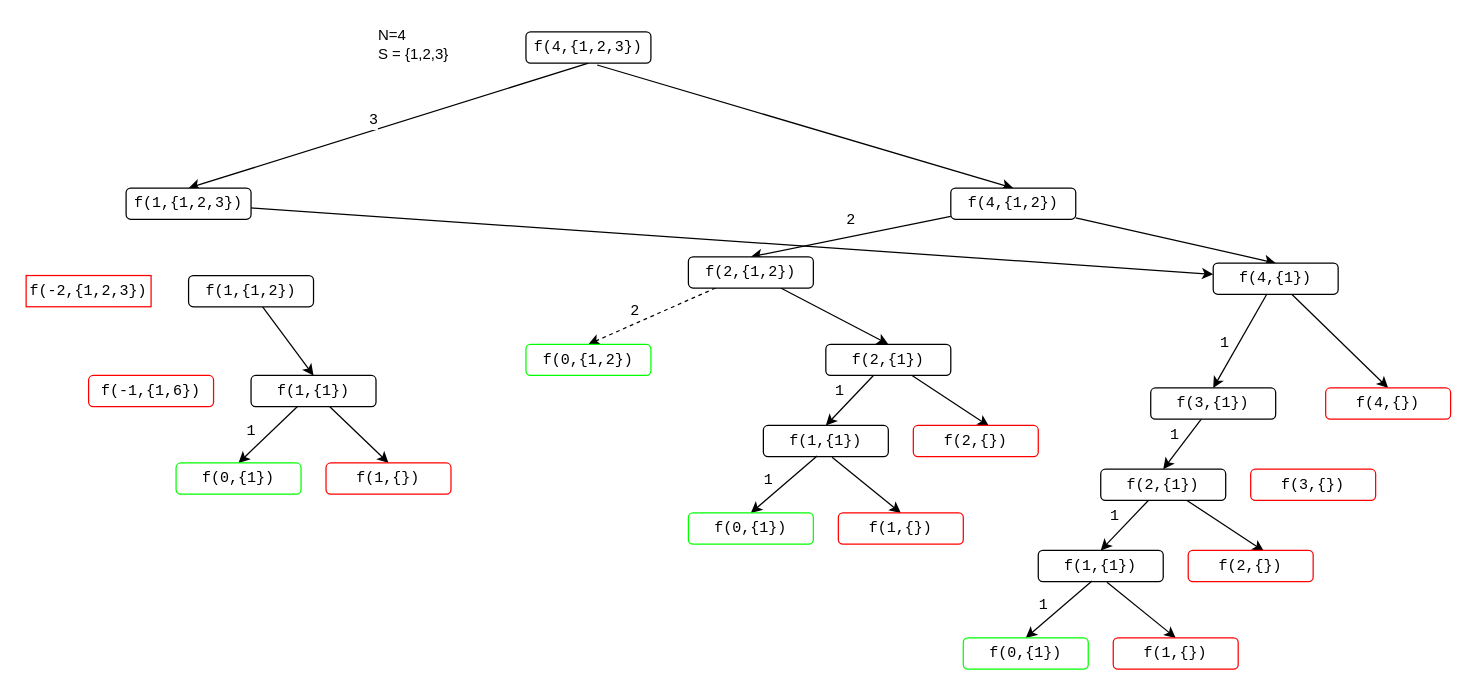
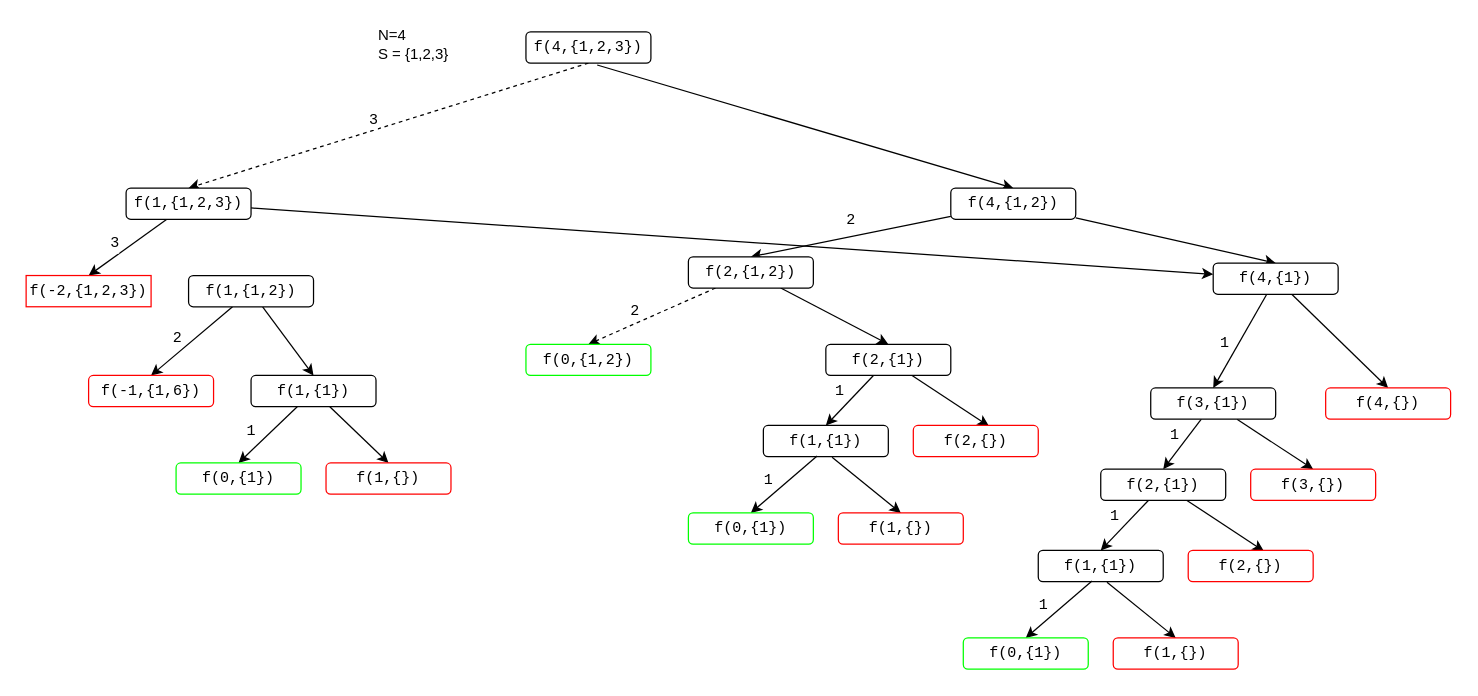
edge "f(4,{1,2,3})" -> "f(1,{1,2,3})": style solid -> dashed
edge "f(1,{1,2,3})" -> "f(-2,{1,2,3})": added, label "3"
edge "f(1,{1,2})" -> "f(-1,{1,6})": added, label "2"
edge "f(3,{1})" -> "f(3,{})": added
